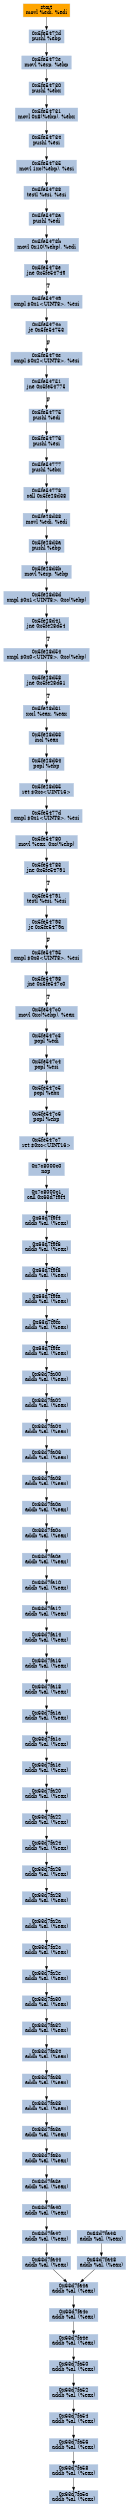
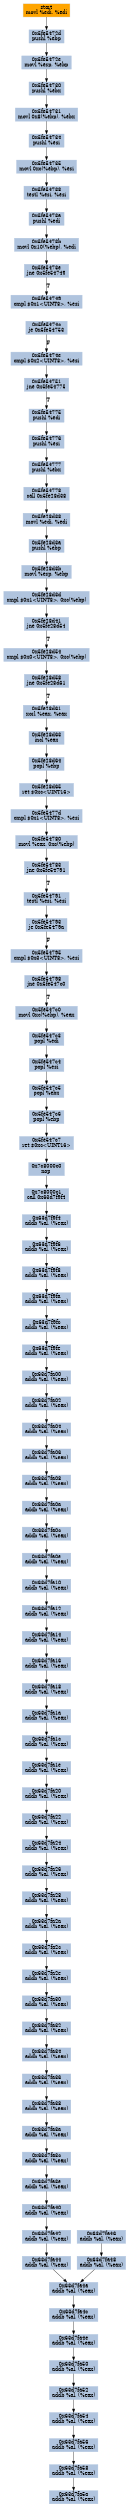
node "0x5fe54735 movl 1xc(%ebp), %esi": label "0x5fe54735 movl 1xc(%ebp), %esi" -> "0x5fe54735 movl 0xc(%ebp), %esi"
edge "0x5fe54749 cmpl $0x1<UINT8>, %esi" -> "0x5fe5474c je 0x5fe54753": removed
edge "0x5fe54751 jne 0x5fe54775" -> "0x5fe54775 pushl %edi": label "F" -> "T"
edge "0x63d7fa28 addb %al, (%eax)" -> "0x63d7fa2a addb %al, (%eax)": added
